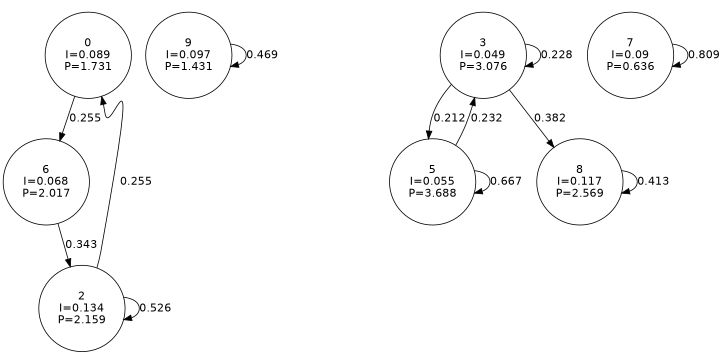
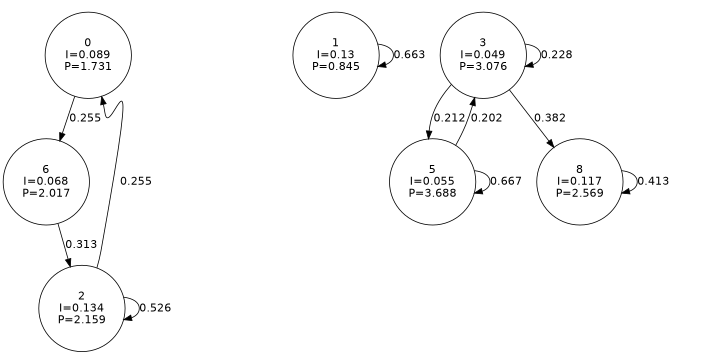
node "9 I=0.097 P=1.431": removed
node "1 I=0.13 P=0.845": added
node "7 I=0.09 P=0.636": removed
edge "5 I=0.055 P=3.688" -> "3 I=0.049 P=3.076": label "0.232" -> "0.202"
edge "6 I=0.068 P=2.017" -> "2 I=0.134 P=2.159": label "0.343" -> "0.313"
